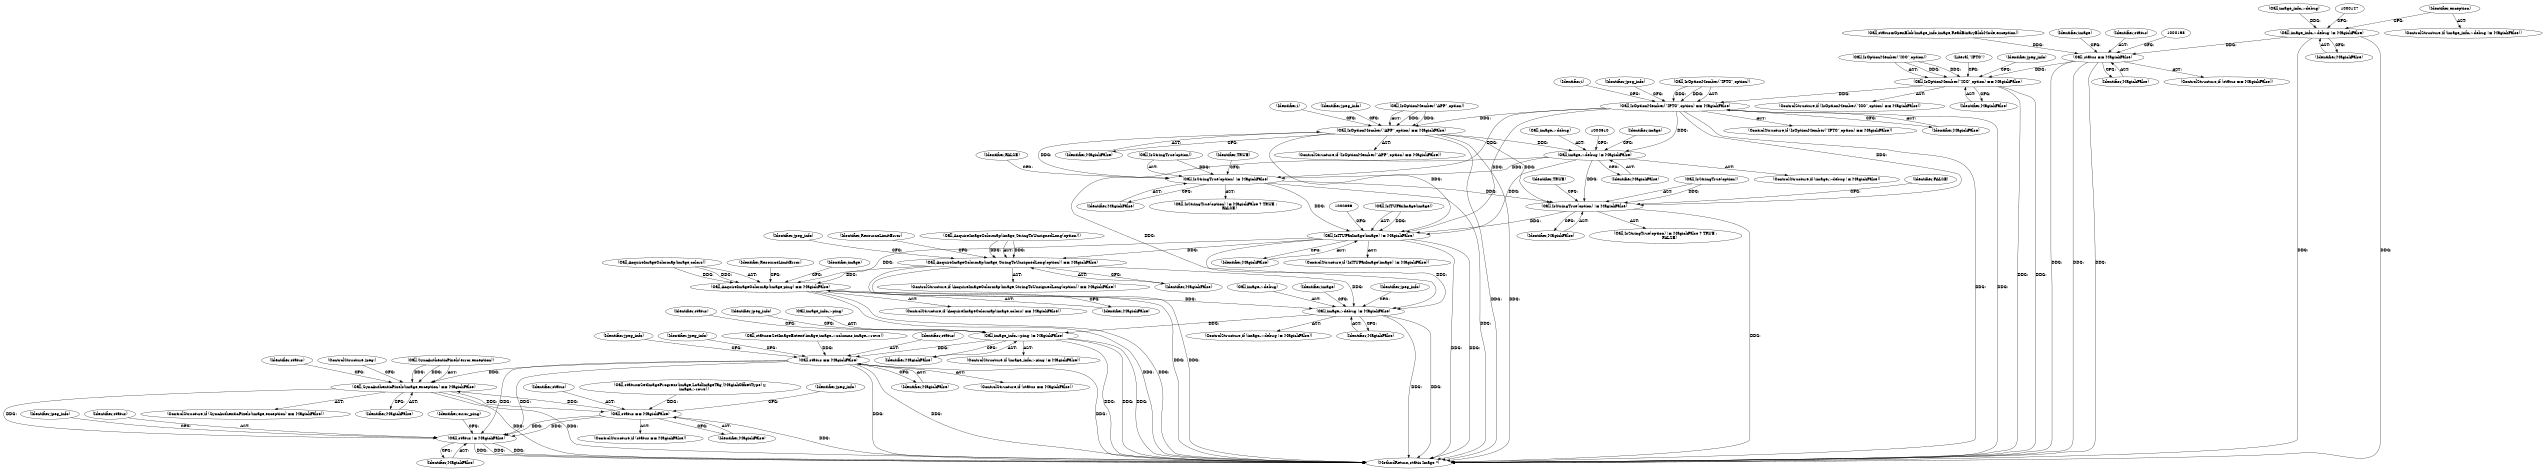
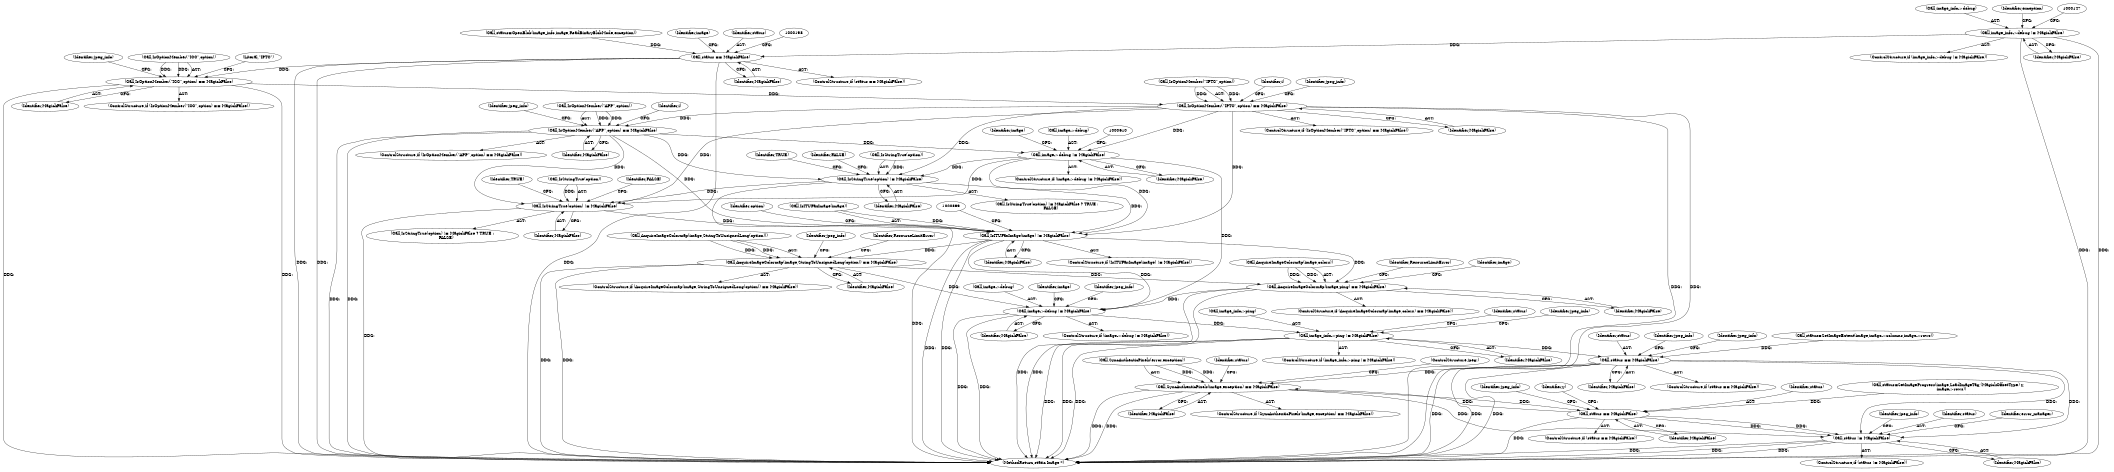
edge "(Identifier,exception)" -> "(ControlStructure,if (image_info->debug != MagickFalse))": now "(Call,image_info->debug != MagickFalse)" -> "(ControlStructure,if (image_info->debug != MagickFalse))"
edge "(Call,image_info->debug)" -> "(Call,image_info->debug != MagickFalse)": label "DDG: " -> "AST: "
node "(Identifier,option)": added
node "(Identifier,y)": added
node "(Identifier,error_ping)": label "(Identifier,error_ping)" -> "(Identifier,error_manager)"
node "(ControlStructure,if (status != MagickFalse))": added
